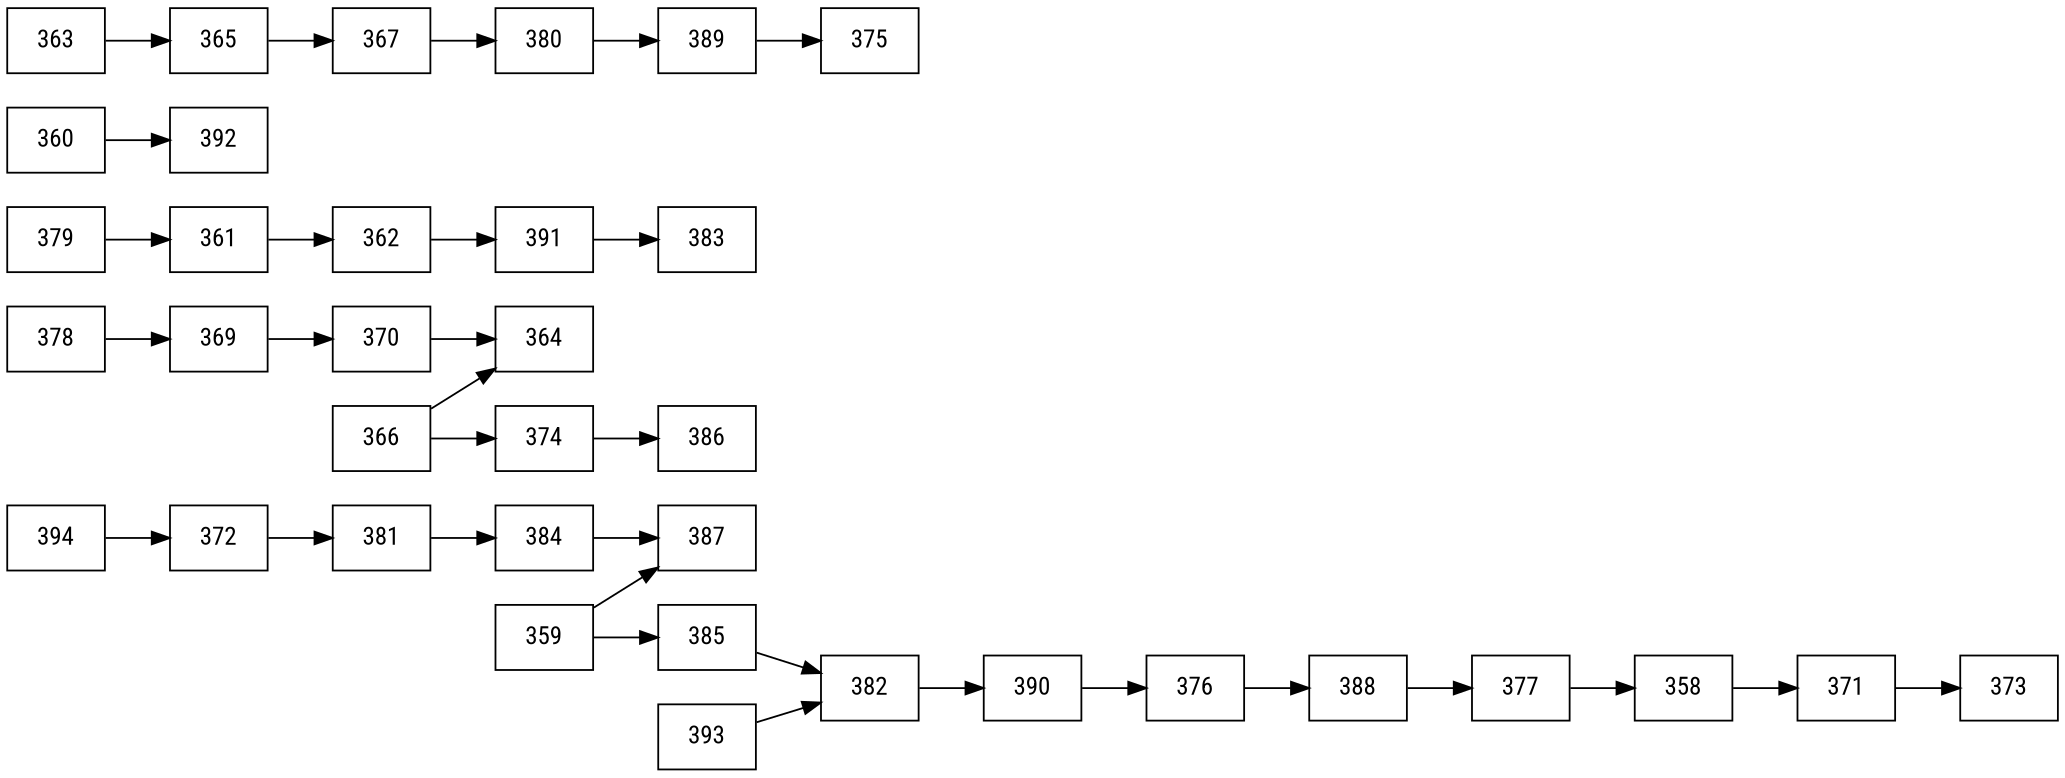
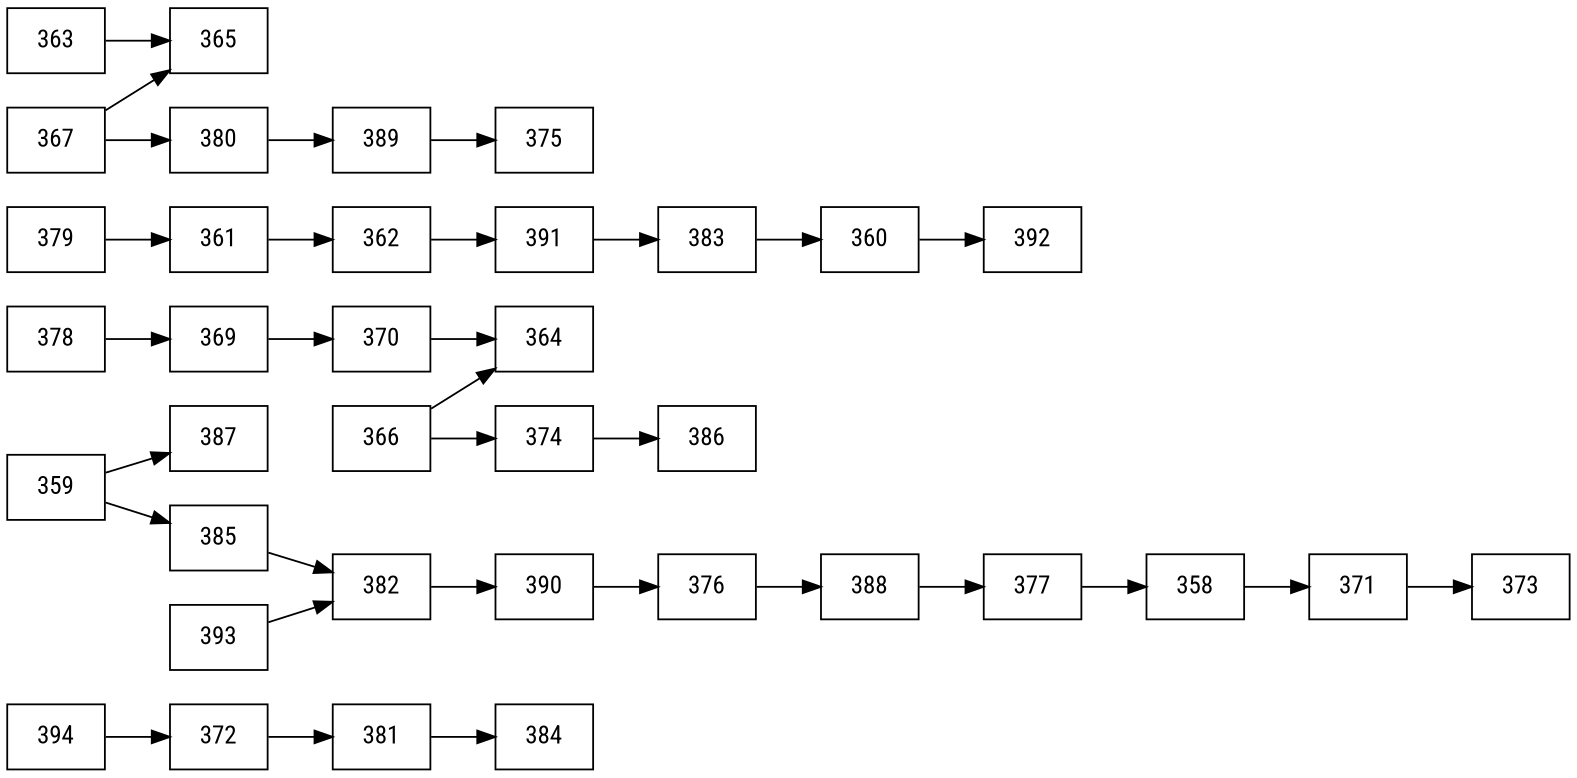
edge "365" -> "367": reversed
edge "383" -> "360": added
edge "384" -> "387": removed
